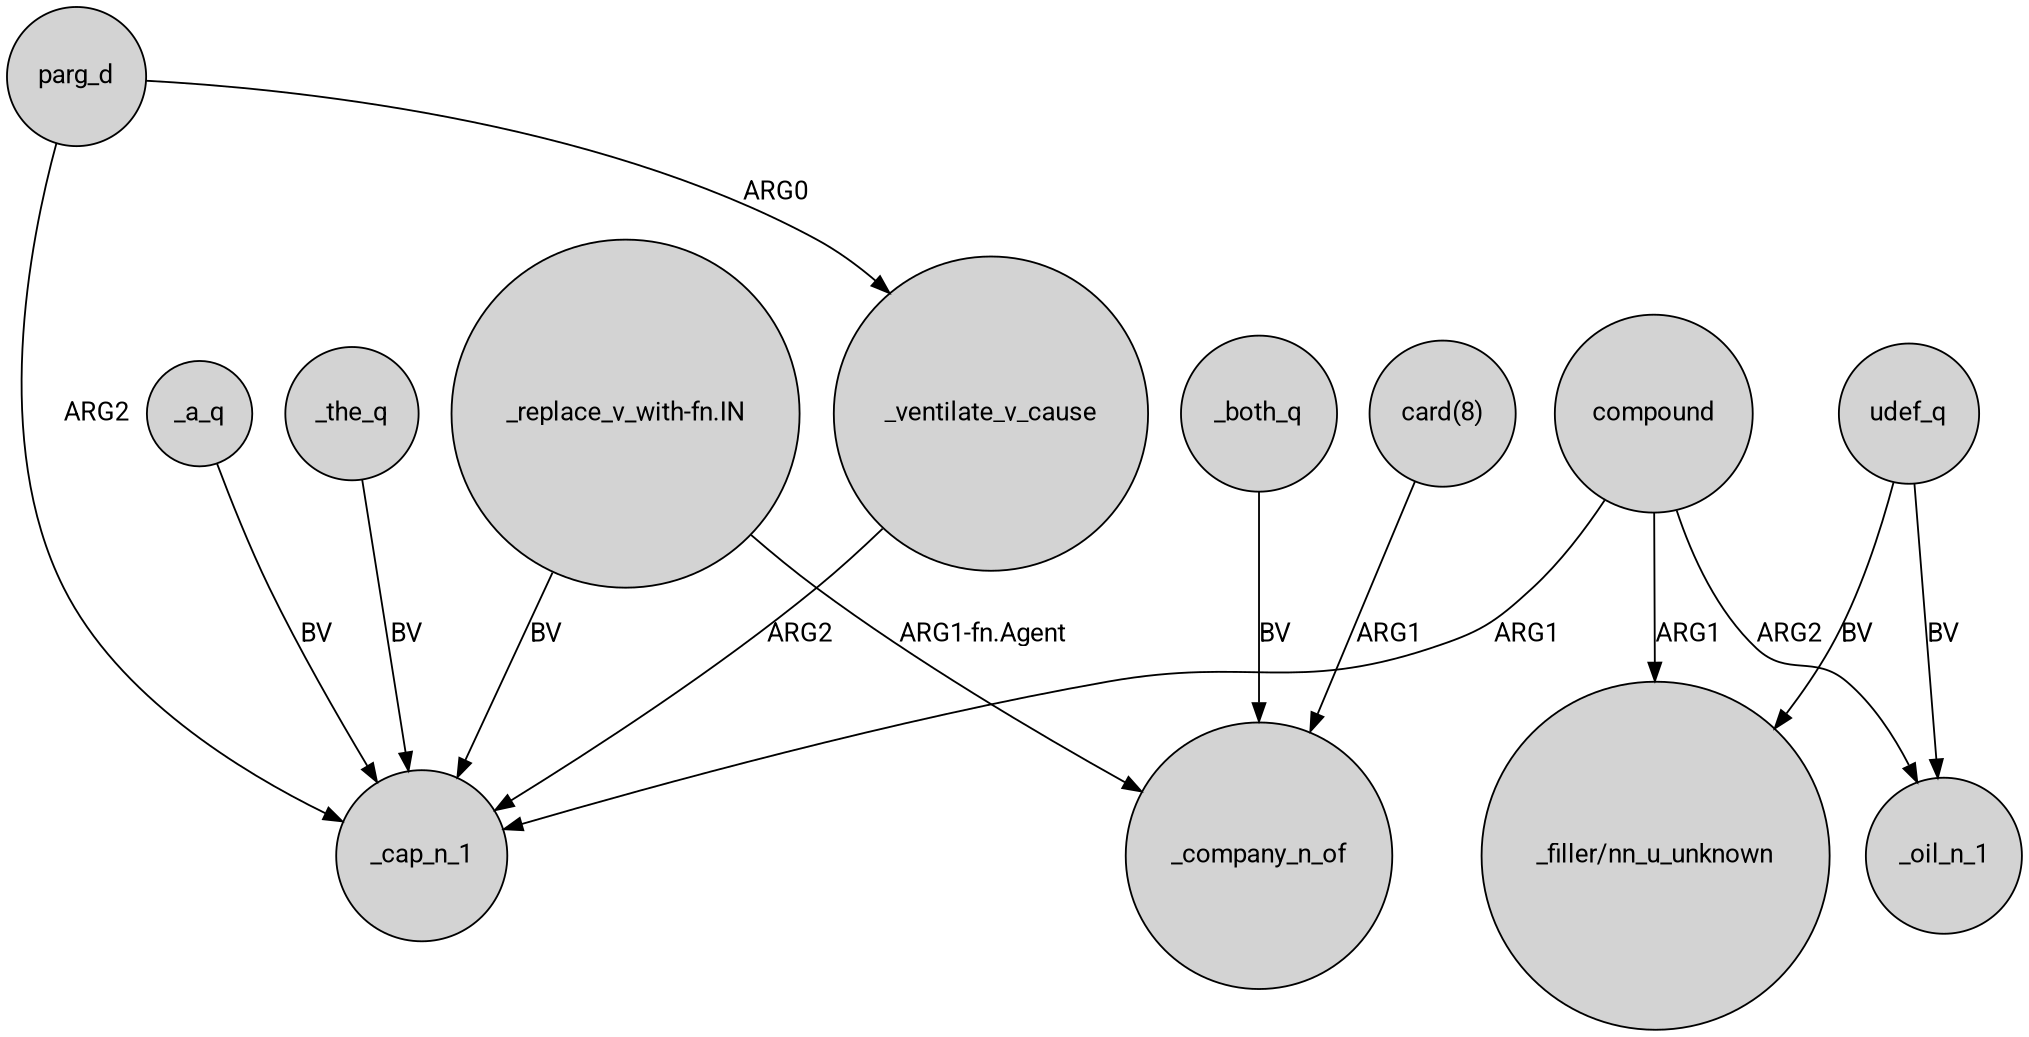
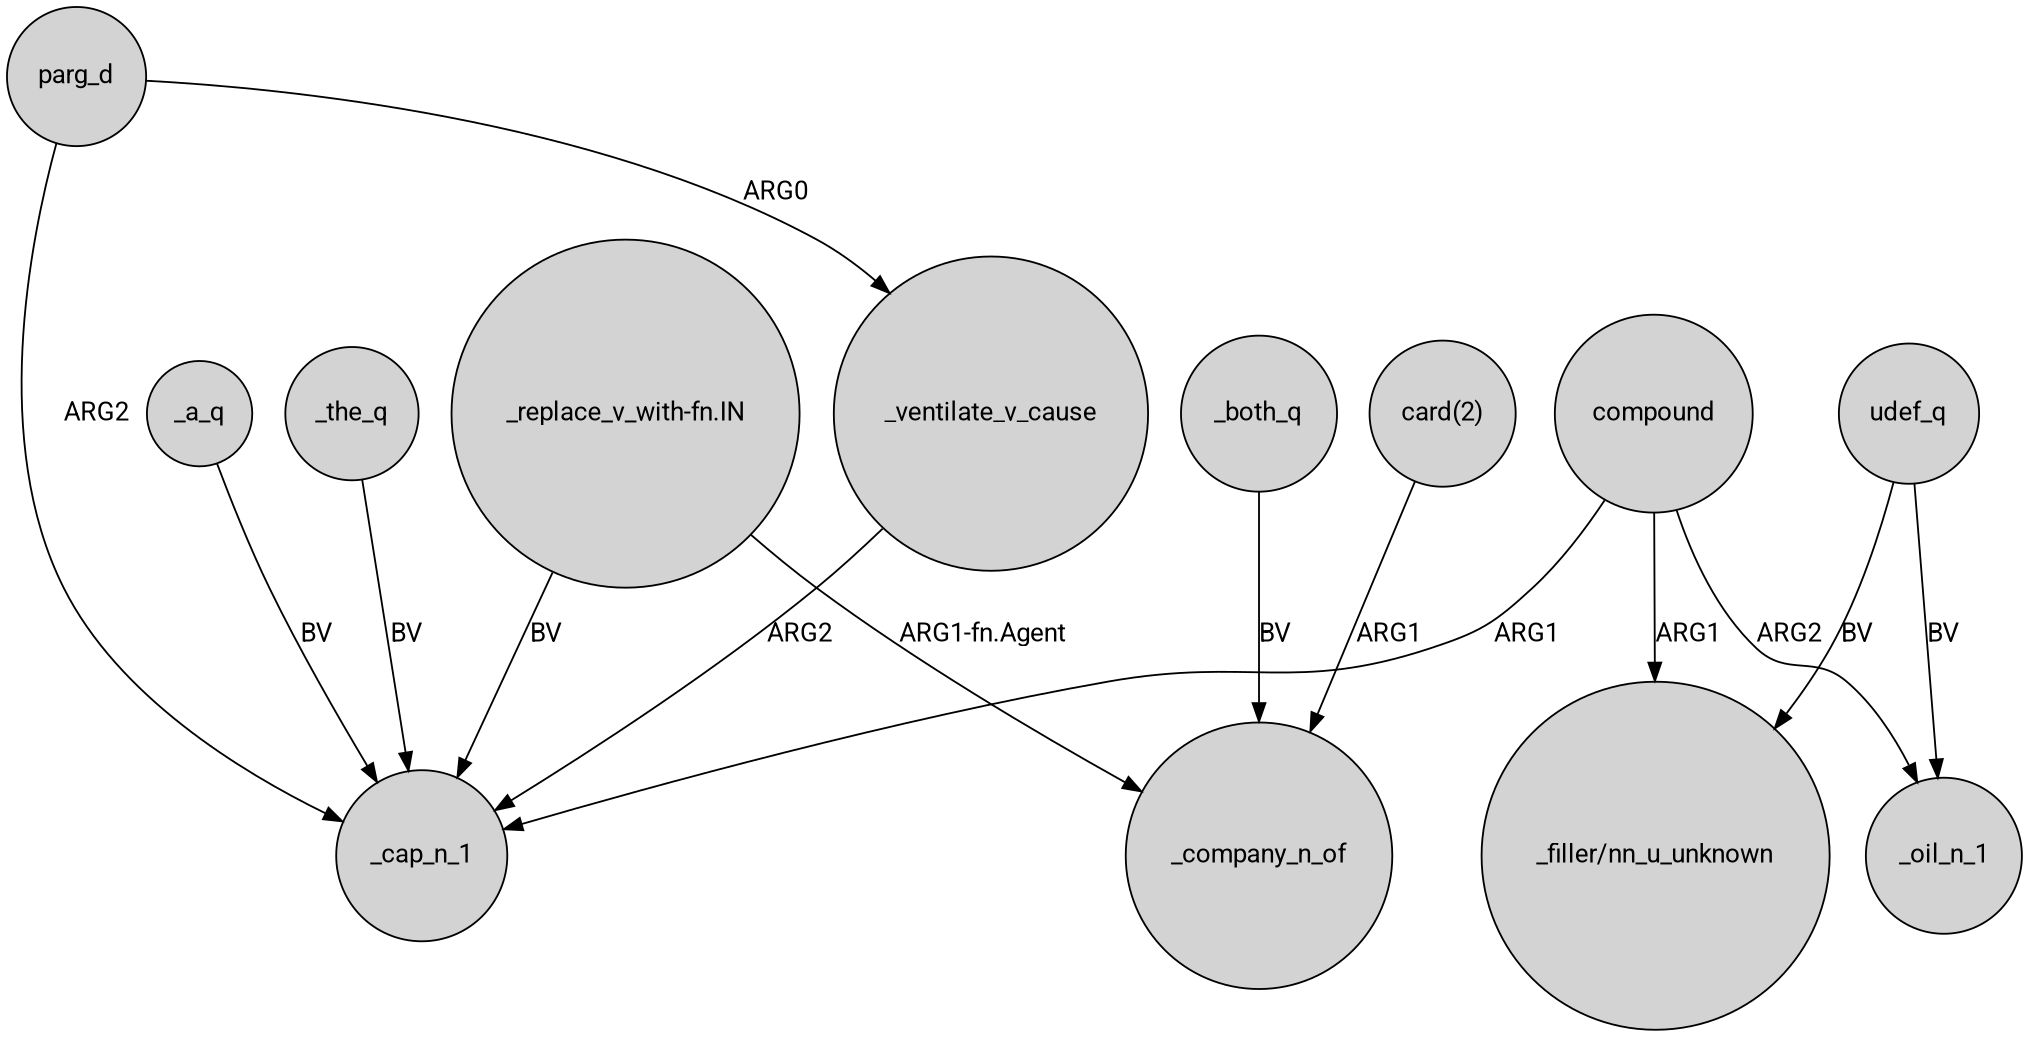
node "card(8)": label "card(8)" -> "card(2)"
